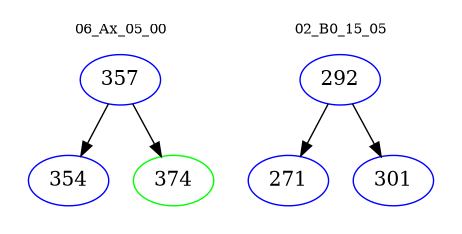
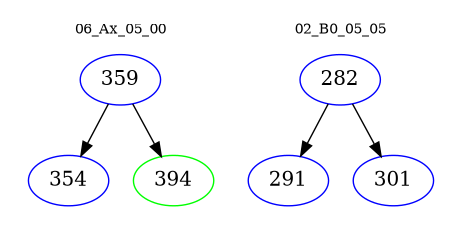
cluster "02_B0_15_05": label "02_B0_15_05" -> "02_B0_05_05"
node "357": label "357" -> "359"
node "292": label "292" -> "282"
node "374": label "374" -> "394"
node "271": label "271" -> "291"
